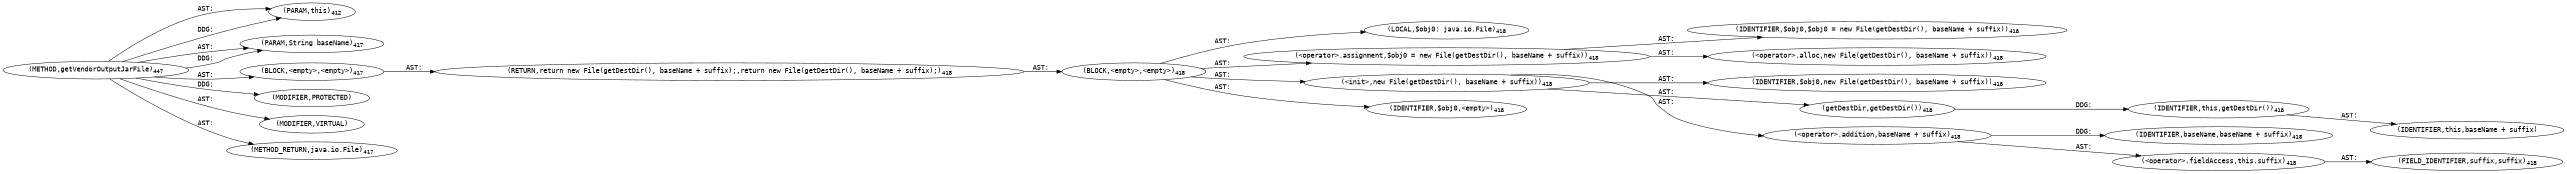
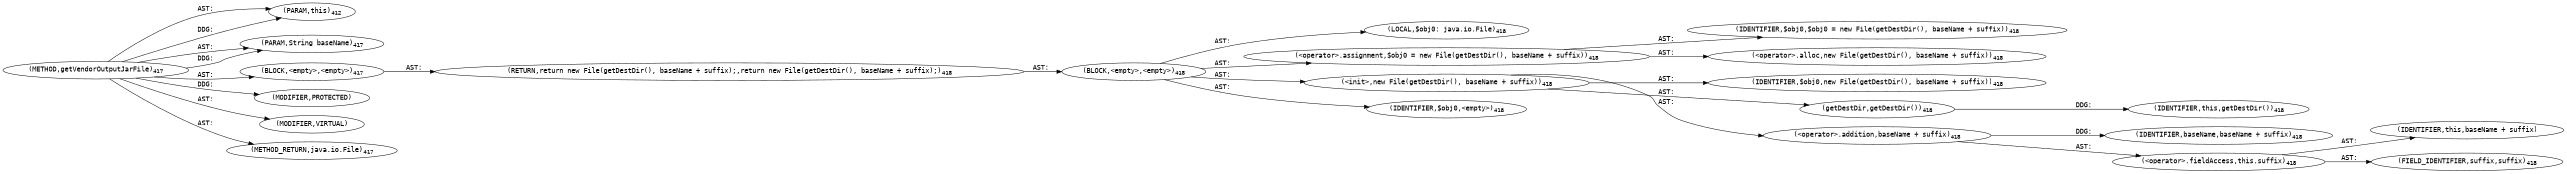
node "(METHOD,getVendorOutputJarFile)": text "447" -> "417"
edge "(IDENTIFIER,this,getDestDir())" -> "(IDENTIFIER,this,baseName + suffix)": now "(<operator>.fieldAccess,this.suffix)" -> "(IDENTIFIER,this,baseName + suffix)"
